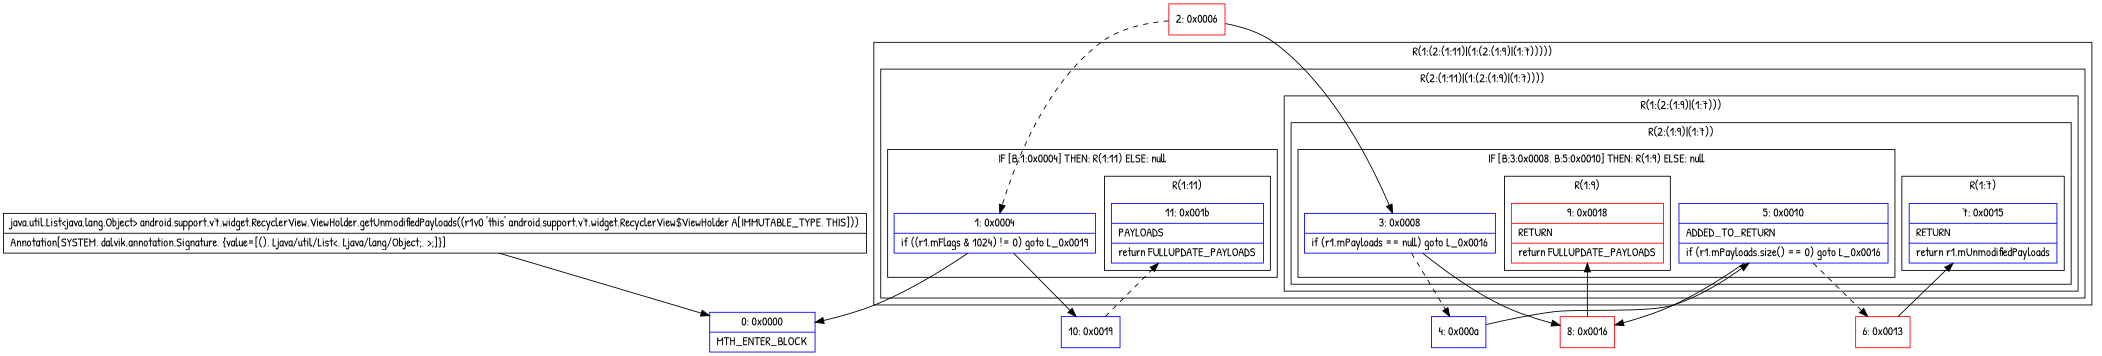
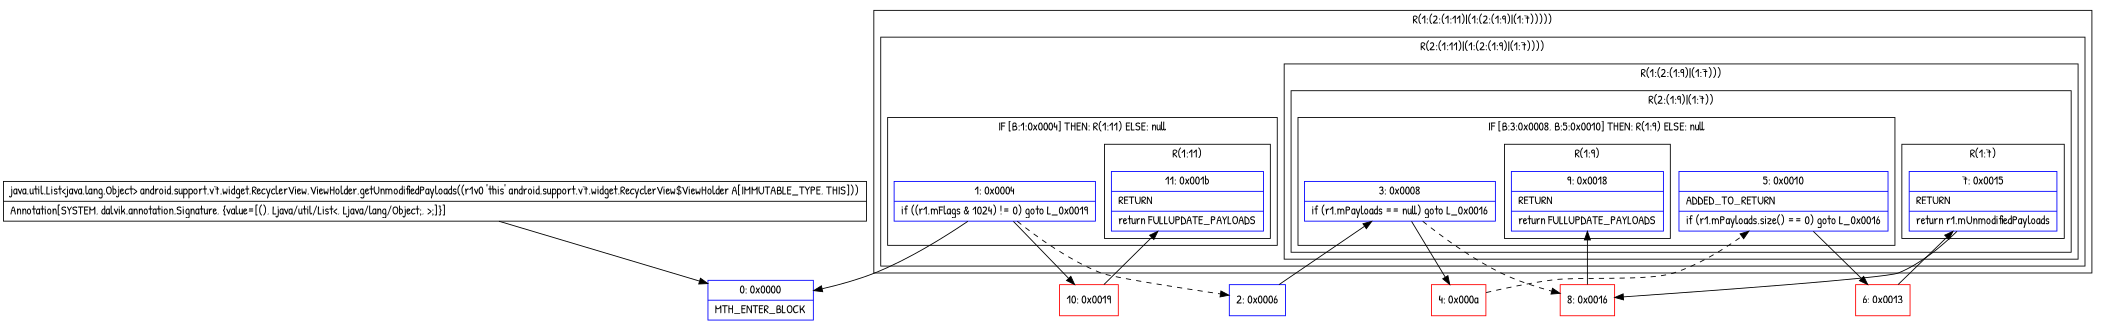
node "2: 0x0006": color red -> blue
edge "2: 0x0006" -> "1: 0x0004": reversed
node "11: 0x001b": text "PAYLOADS" -> "RETURN"
node "9: 0x0018": color red -> blue
edge "3: 0x0008" -> "4: 0x000a": style dashed -> solid
edge "5: 0x0010" -> "6: 0x0013": style dashed -> solid
edge "10: 0x0019" -> "11: 0x001b": style dashed -> solid
edge "5: 0x0010" -> "8: 0x0016": now "7: 0x0015" -> "8: 0x0016"
edge "3: 0x0008" -> "8: 0x0016": style solid -> dashed
edge "4: 0x000a" -> "5: 0x0010": style solid -> dashed
node "10: 0x0019": color blue -> red
node "4: 0x000a": color blue -> red
